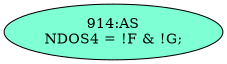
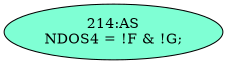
node "914:AS NDOS4 = !F & !G;": label "914:AS NDOS4 = !F & !G;" -> "214:AS NDOS4 = !F & !G;"
